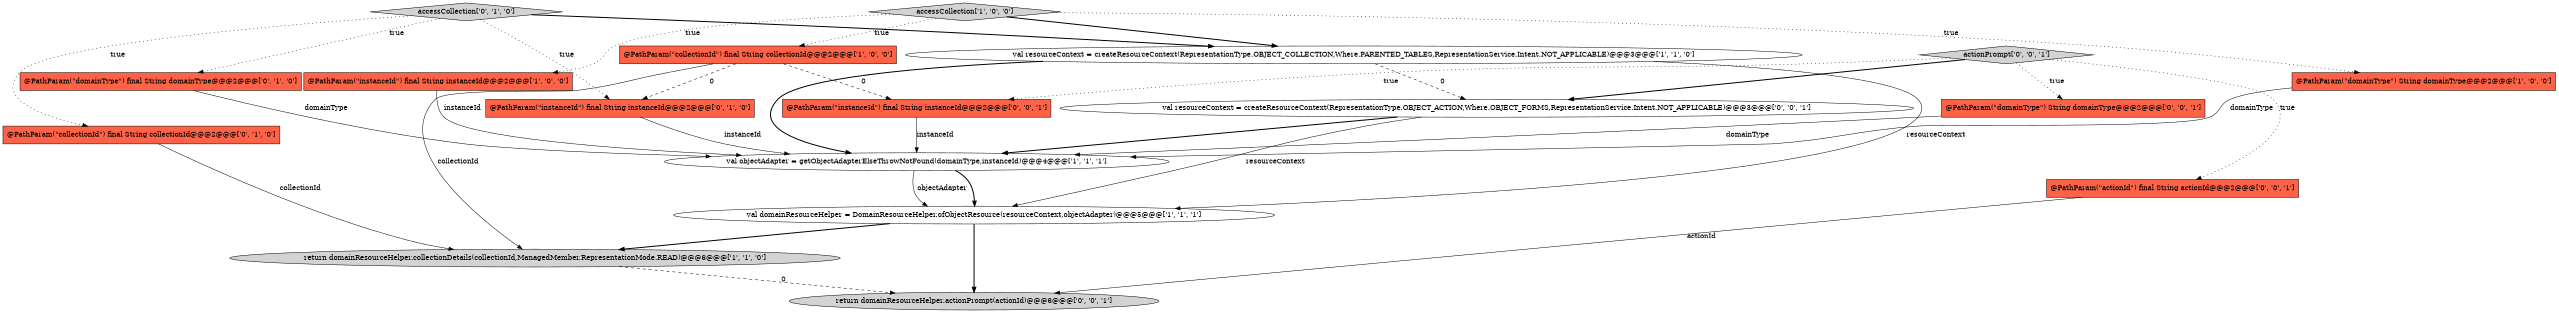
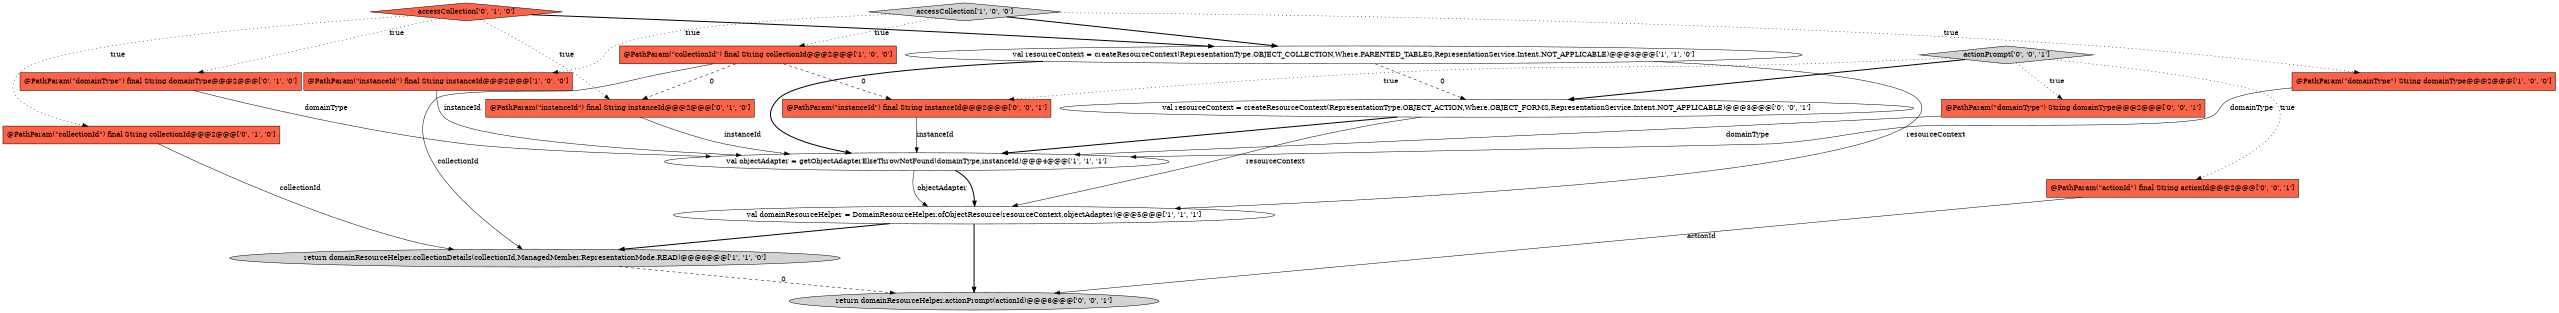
node "accessCollection['0', '1', '0']": fillcolor lightgray -> tomato
